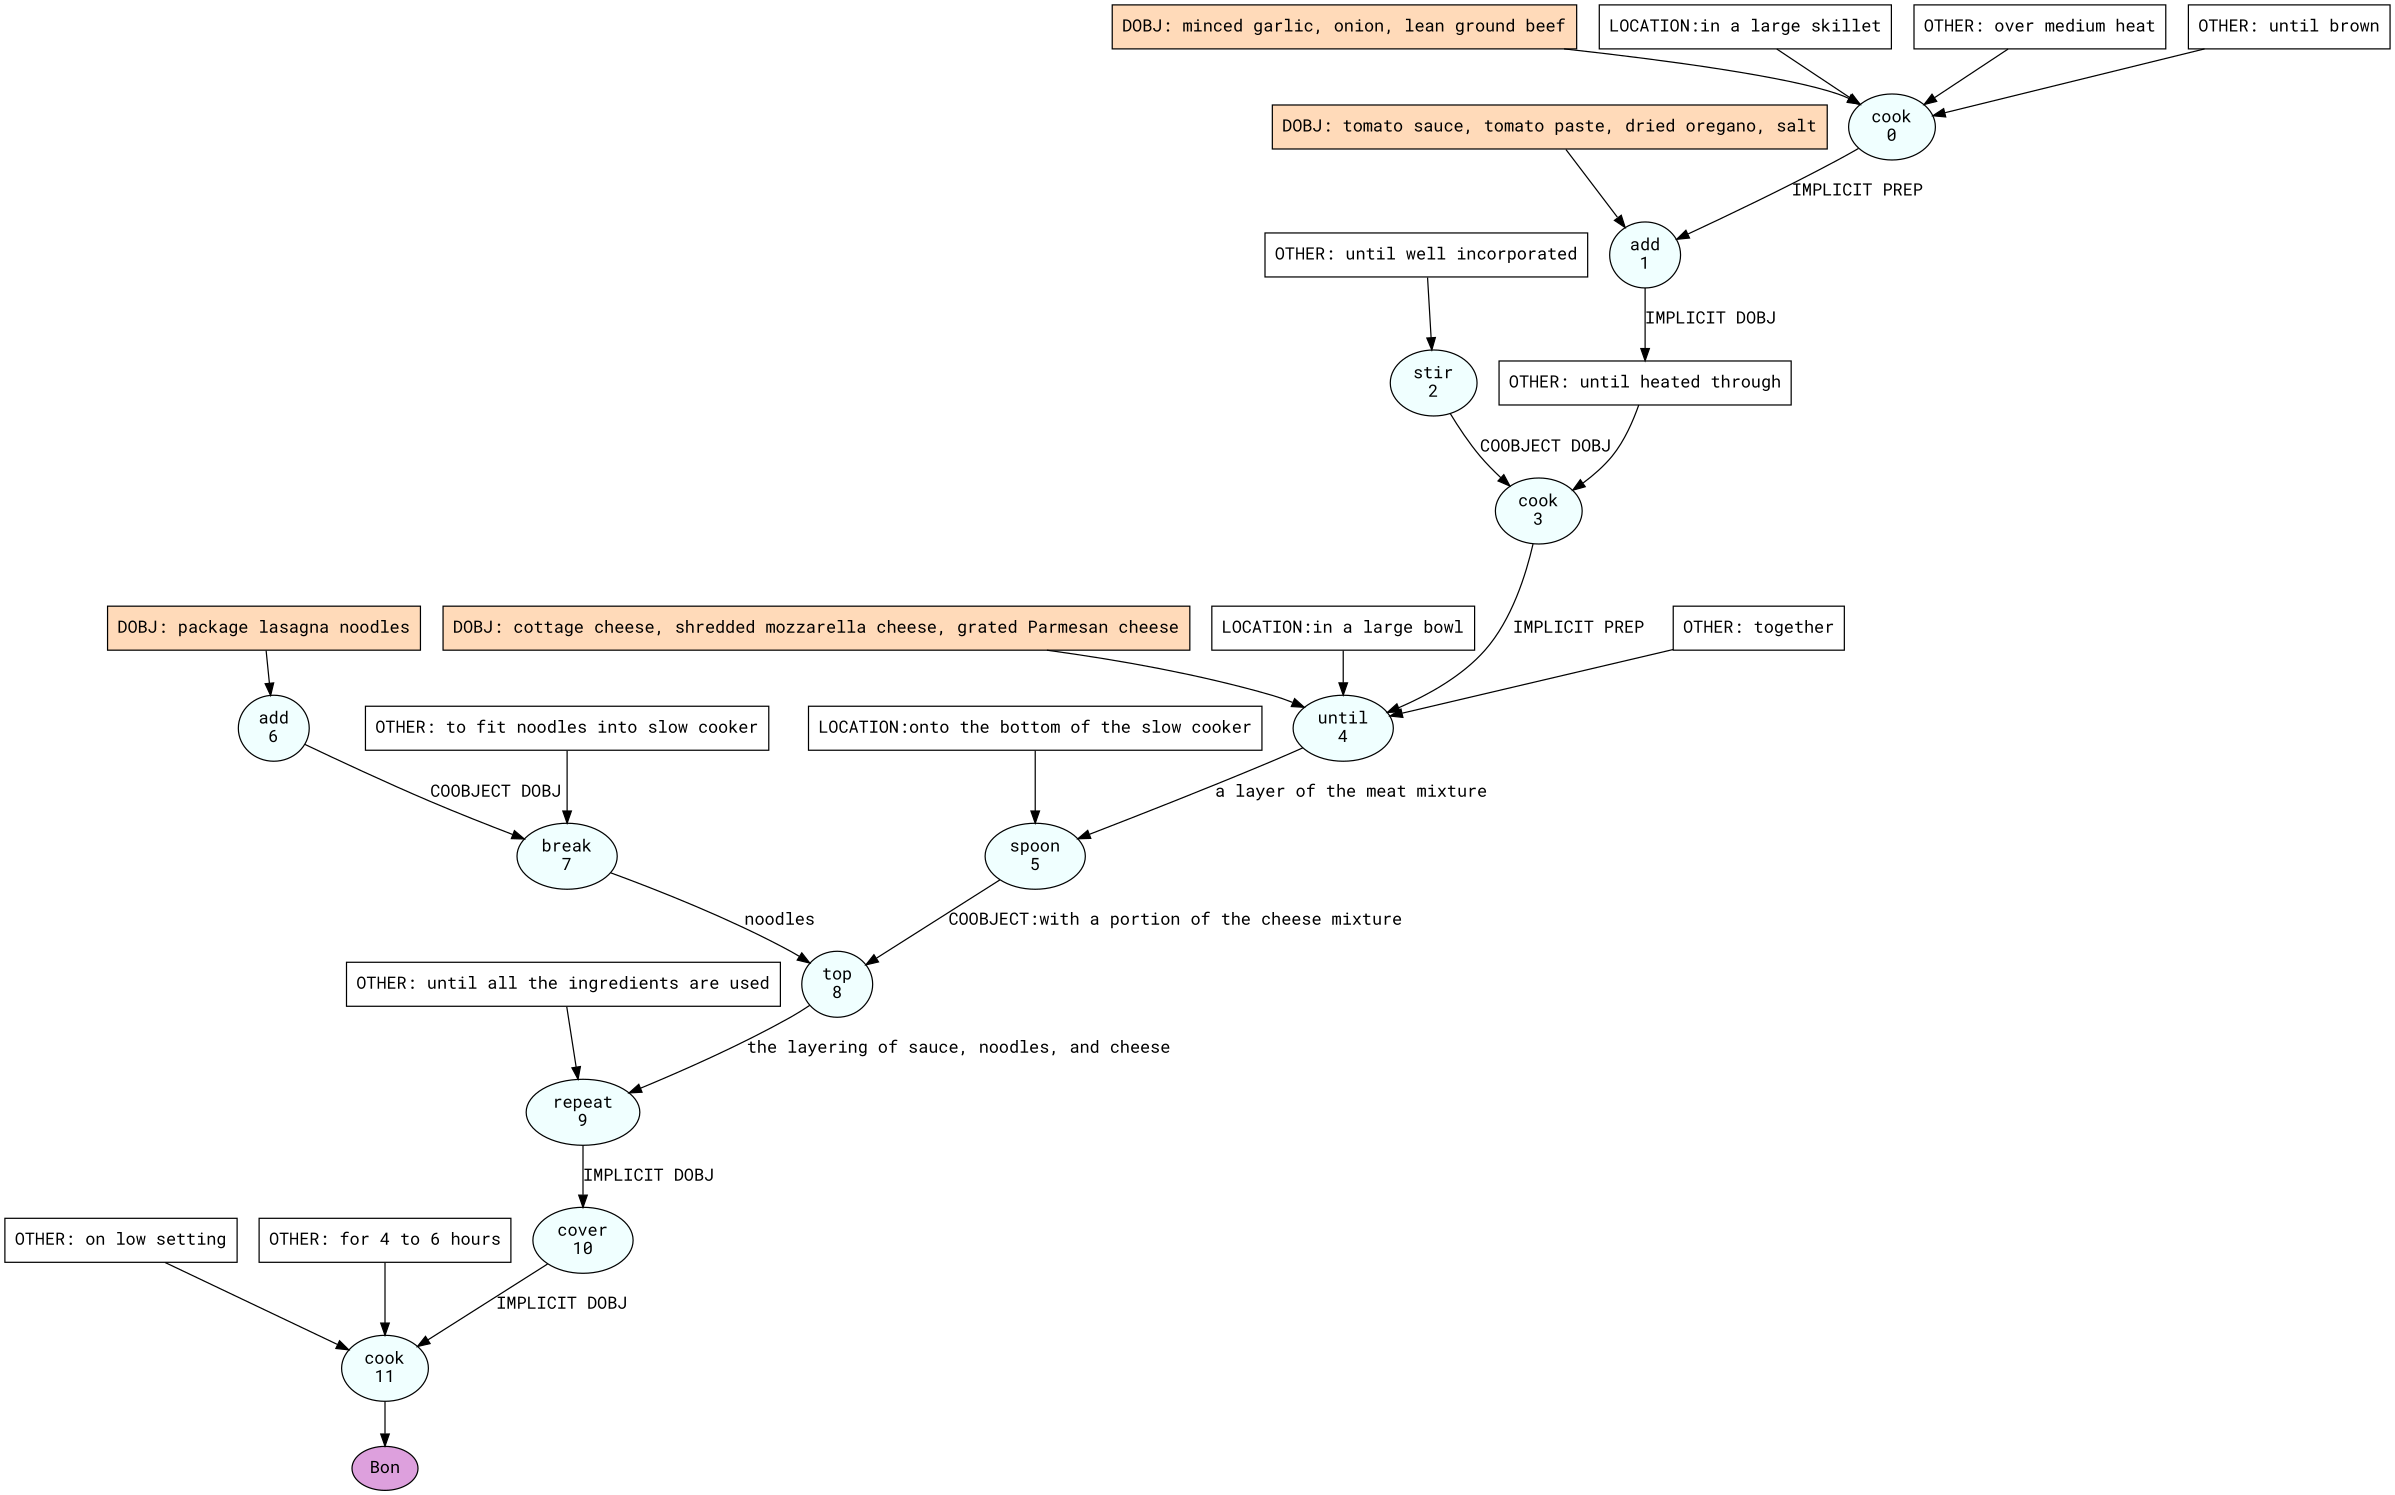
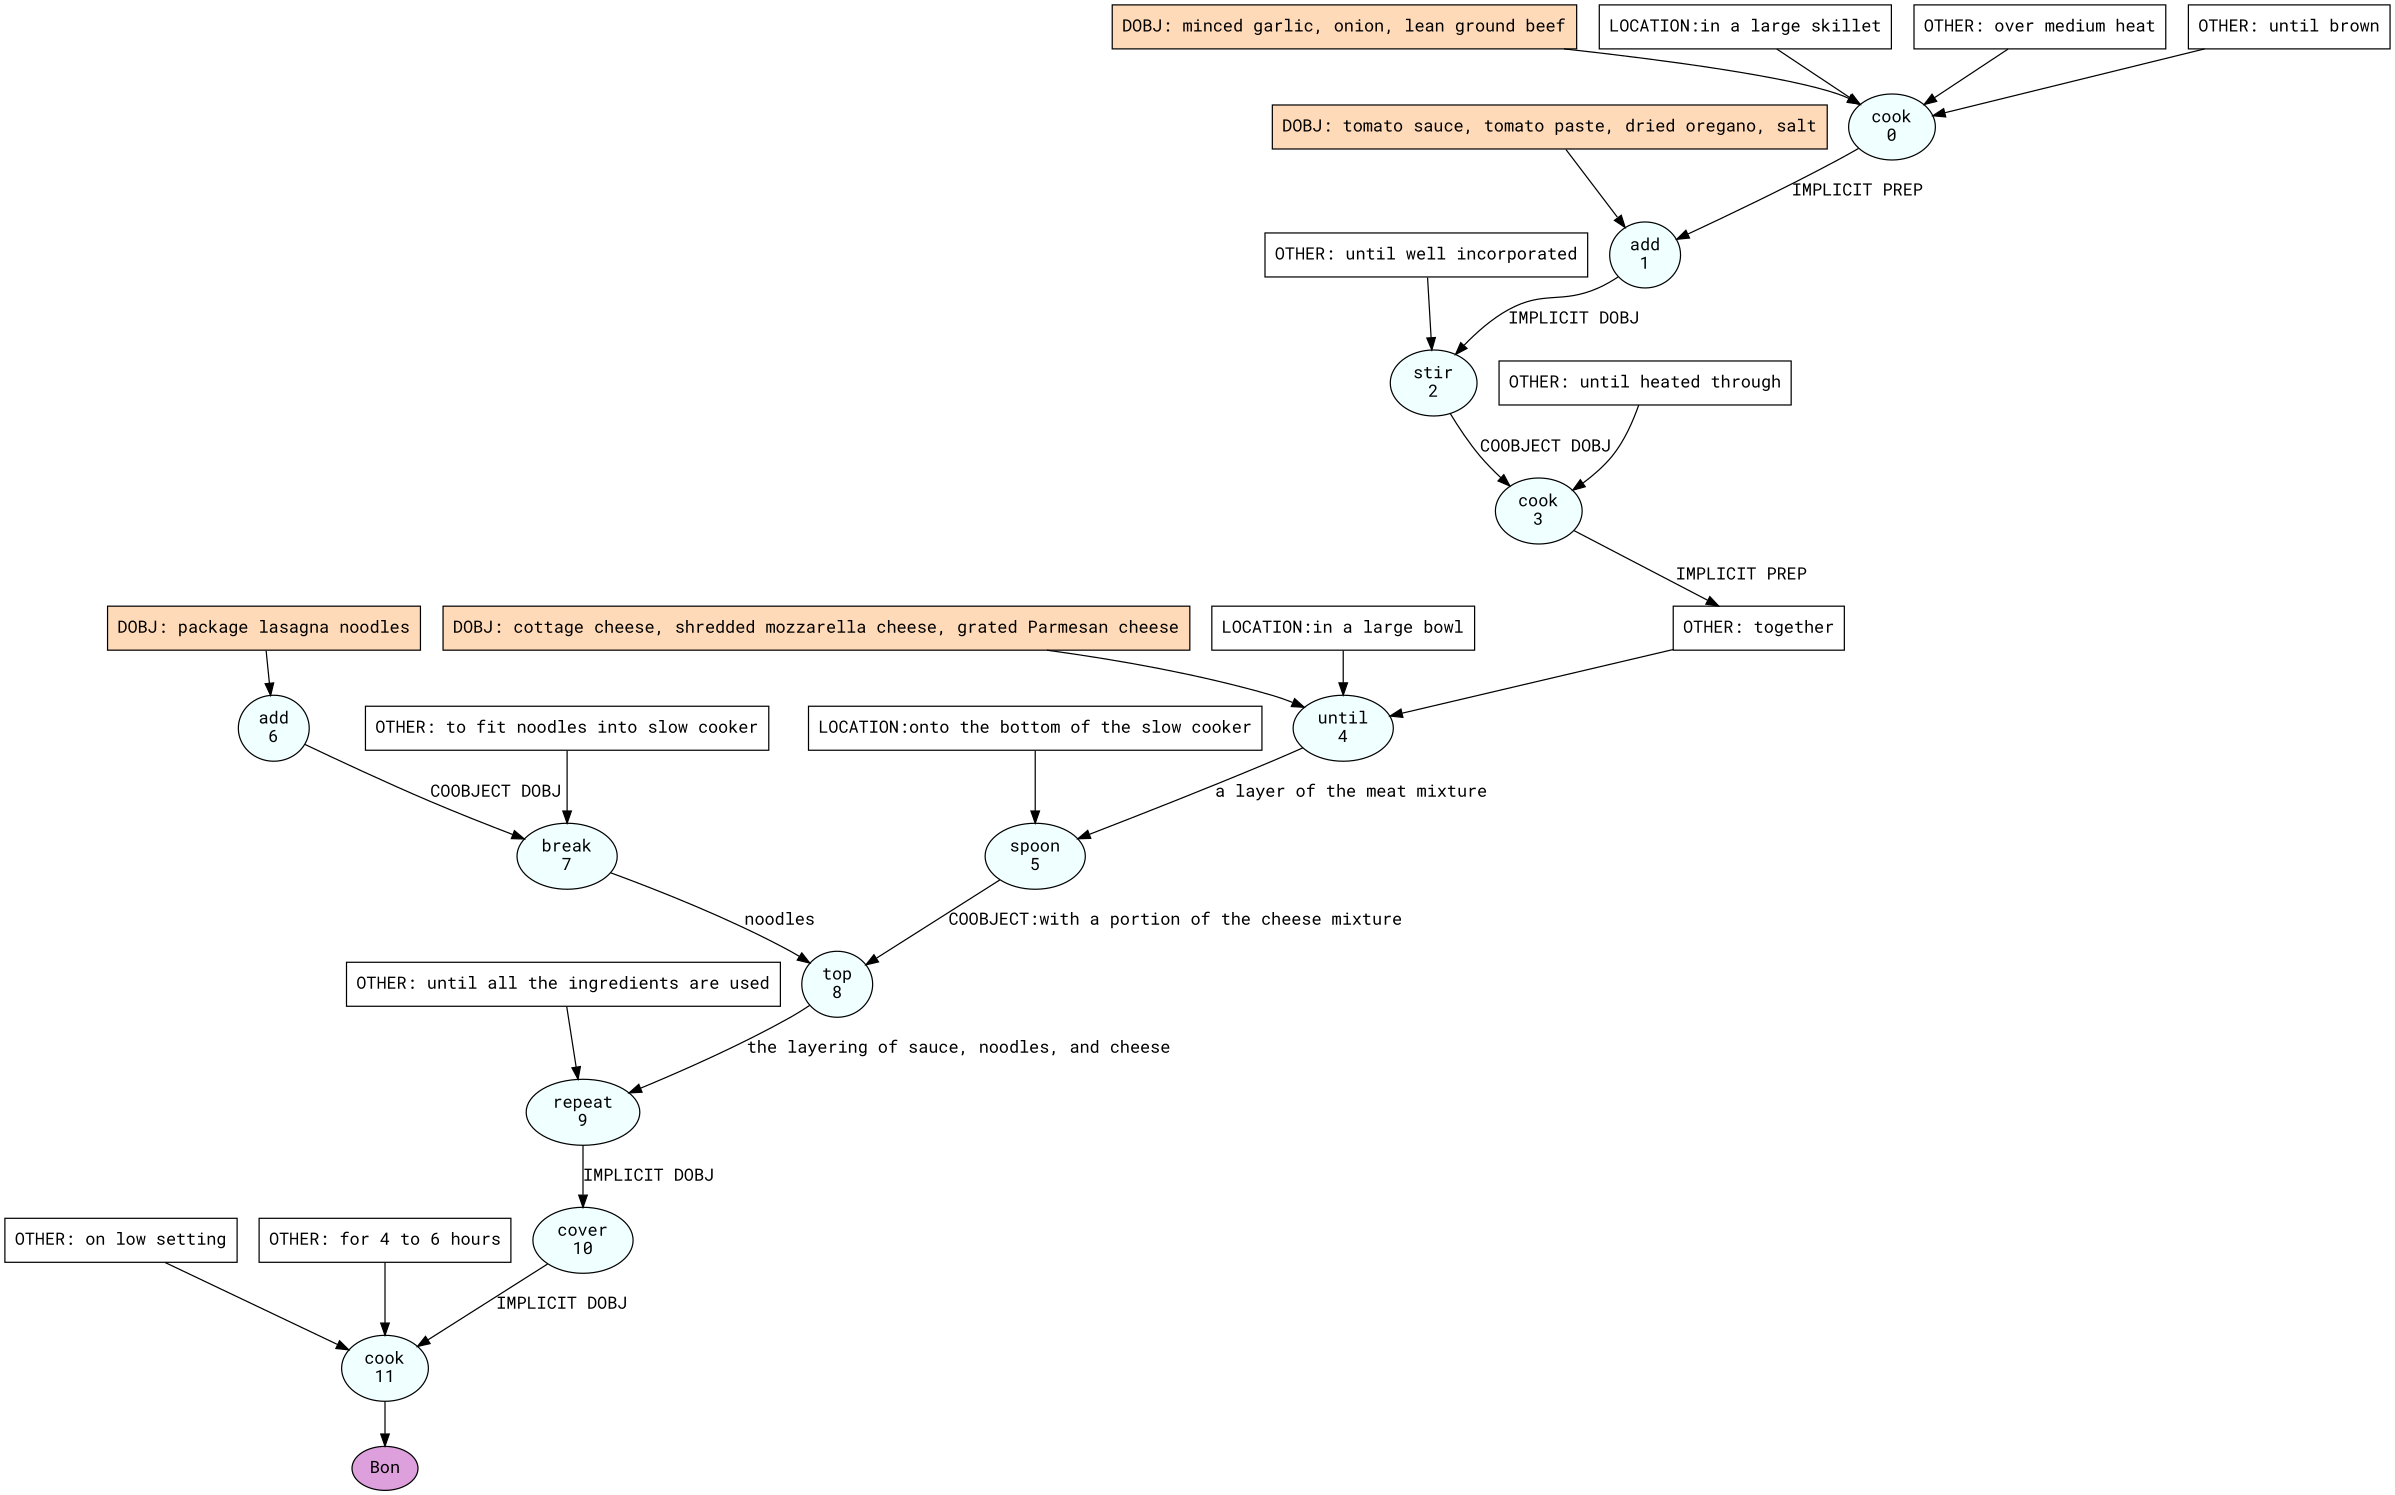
edge "add 1" -> "OTHER: until heated through": now "add 1" -> "stir 2"
edge "cook 3" -> "until 4": now "cook 3" -> "OTHER: together"
